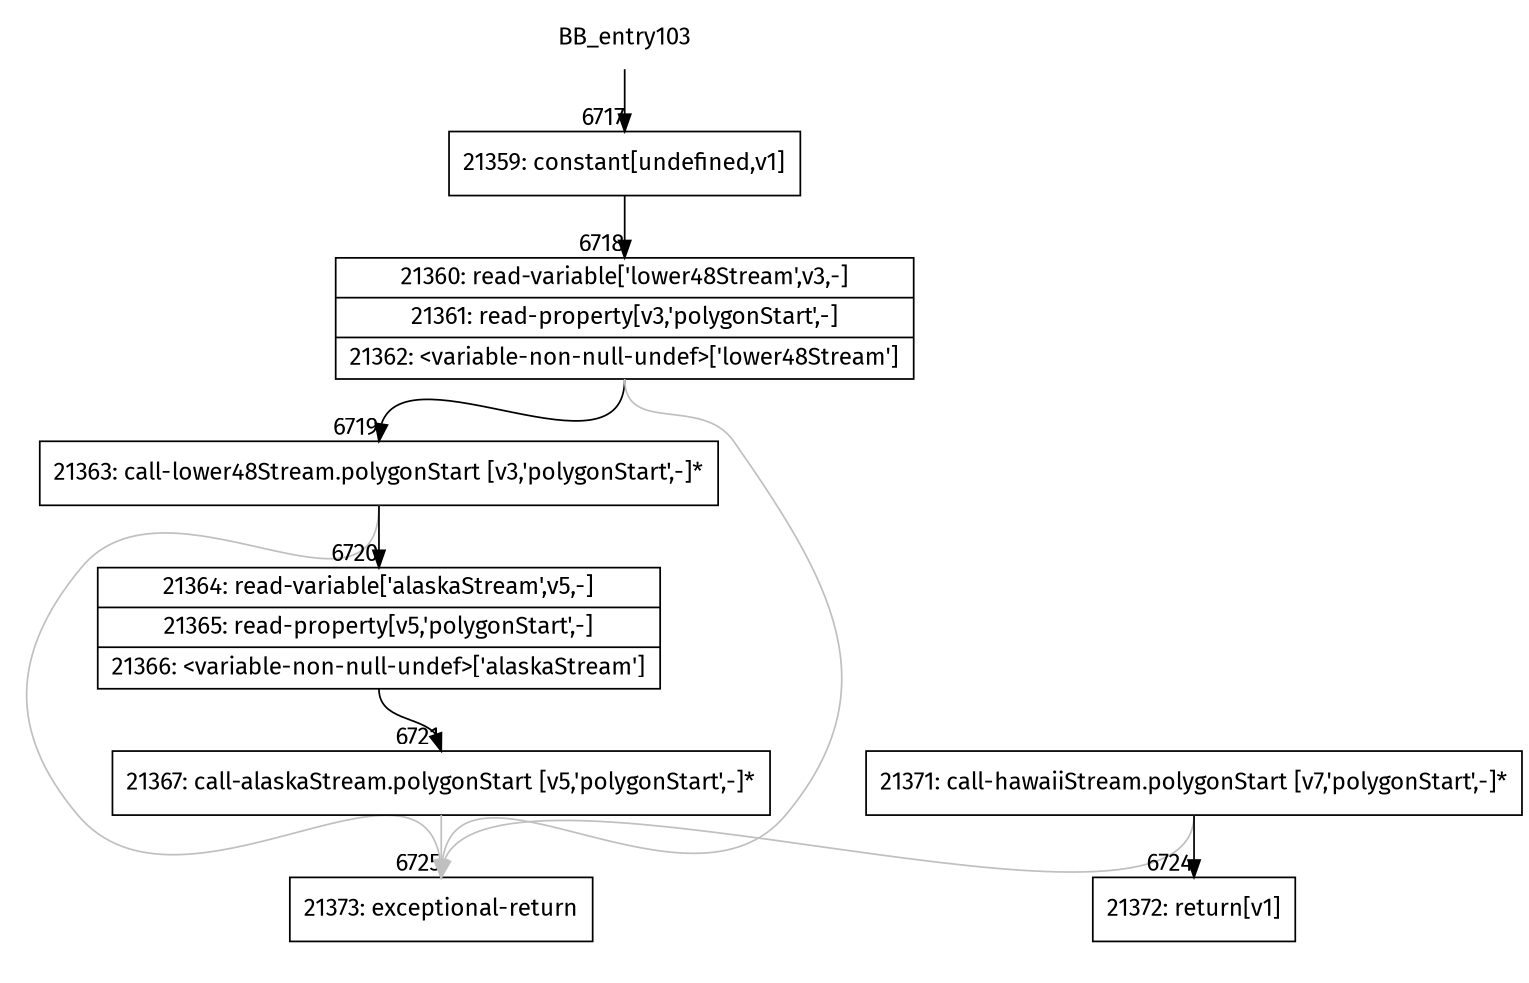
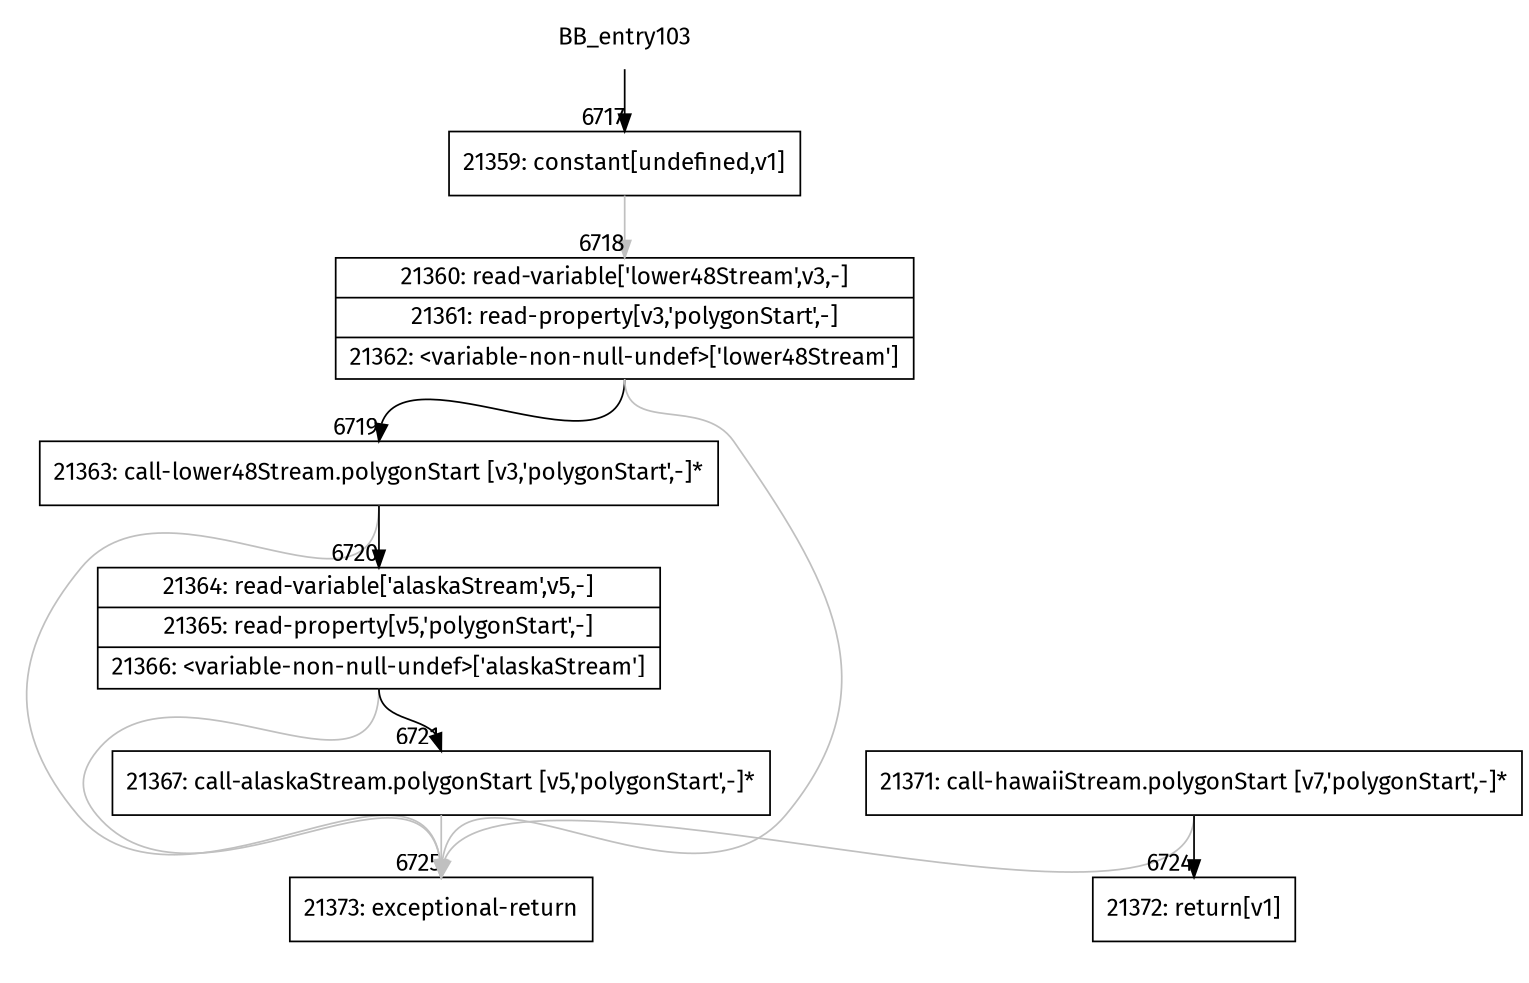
edge "21359: constant[undefined,v1]" -> "21360: read-variable['lower48Stream',v3,-]": color black -> gray
edge "21364: read-variable['alaskaStream',v5,-]" -> "21373: exceptional-return": added
